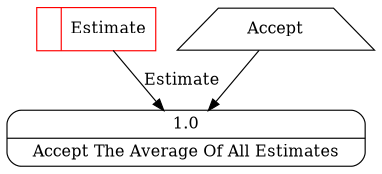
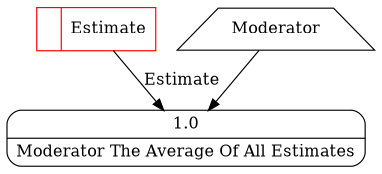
node "Accept": label "Accept" -> "Moderator"
node "1.0": text "Accept The Average Of All Estimates" -> "Moderator The Average Of All Estimates"
